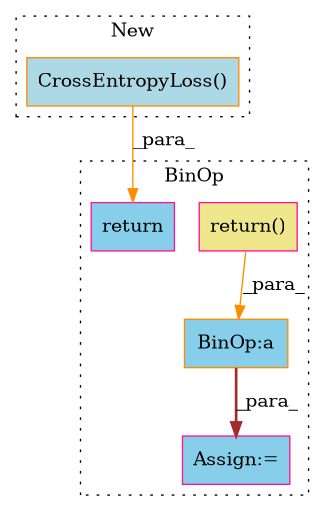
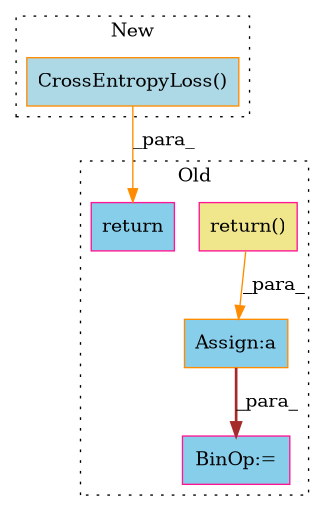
cluster "BinOp": label "BinOp" -> "Old"
node "BinOp:a": label "BinOp:a" -> "Assign:a"
node "Assign:=": label "Assign:=" -> "BinOp:="
